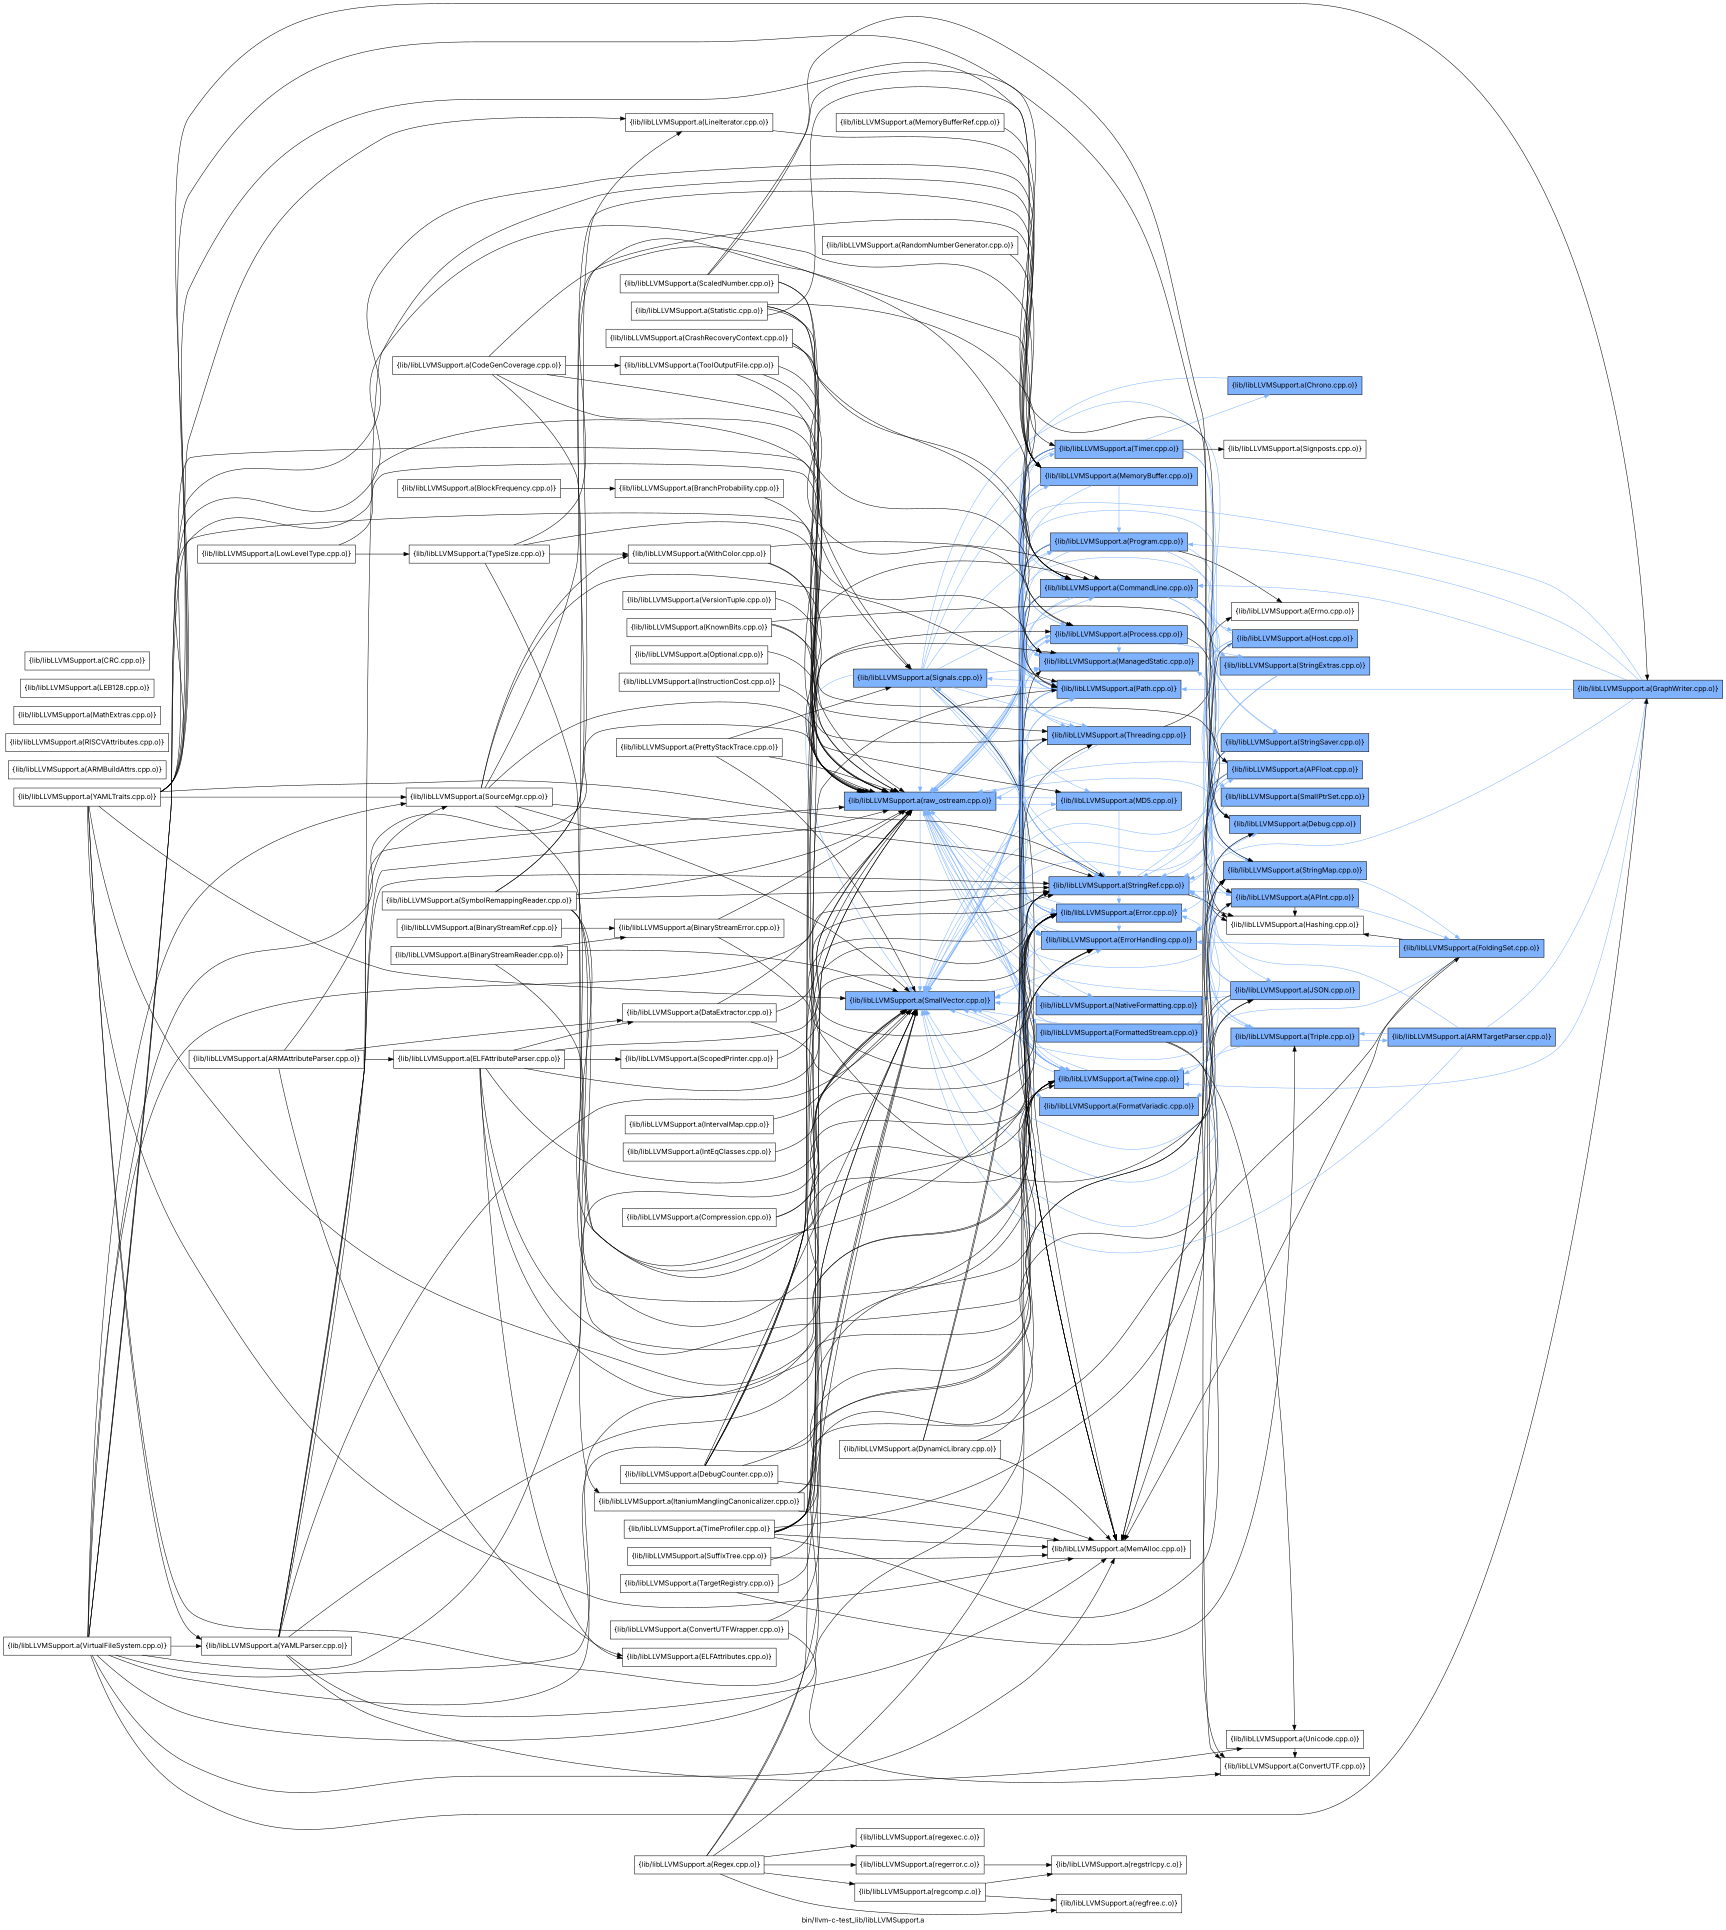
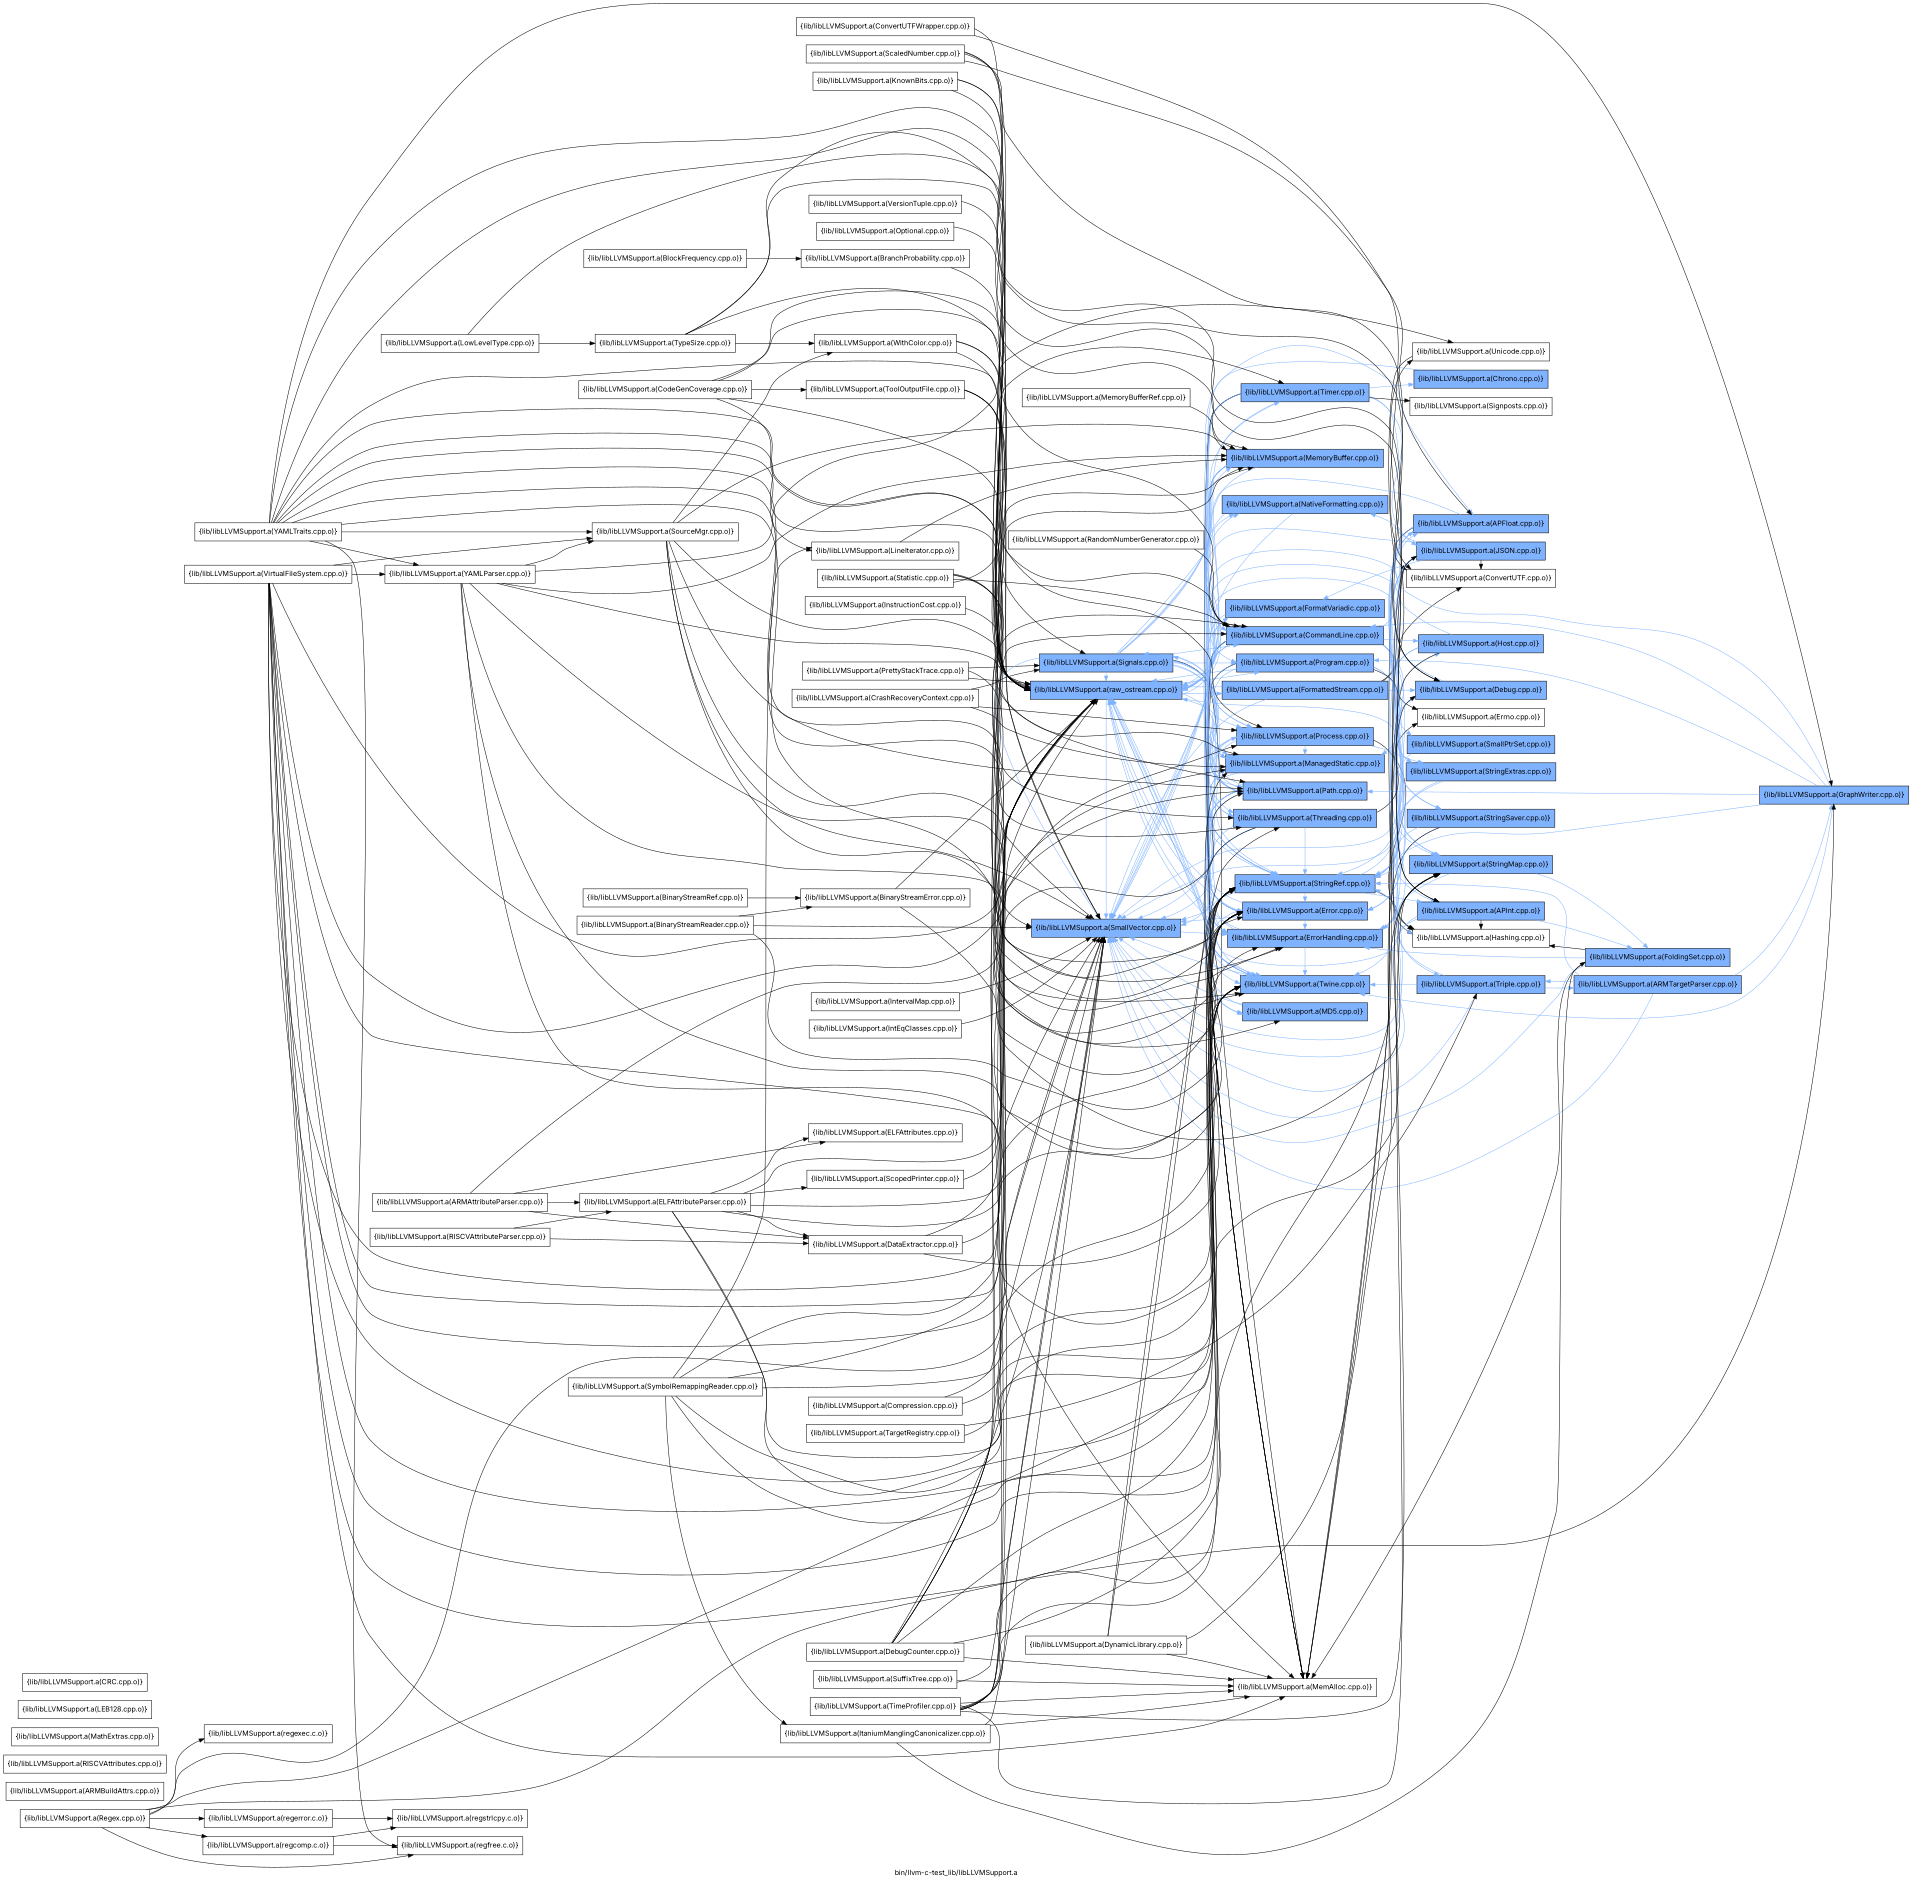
edge "{lib/libLLVMSupport.a(Host.cpp.o)}" -> "{lib/libLLVMSupport.a(Triple.cpp.o)}": now "{lib/libLLVMSupport.a(Host.cpp.o)}" -> "{lib/libLLVMSupport.a(Hashing.cpp.o)}"
edge "{lib/libLLVMSupport.a(MD5.cpp.o)}" -> "{lib/libLLVMSupport.a(StringRef.cpp.o)}": now "{lib/libLLVMSupport.a(FormatVariadic.cpp.o)}" -> "{lib/libLLVMSupport.a(StringRef.cpp.o)}"
node "{lib/libLLVMSupport.a(RISCVAttributeParser.cpp.o)}": added
edge "{lib/libLLVMSupport.a(YAMLTraits.cpp.o)}" -> "{lib/libLLVMSupport.a(MemAlloc.cpp.o)}": now "{lib/libLLVMSupport.a(YAMLTraits.cpp.o)}" -> "{lib/libLLVMSupport.a(regfree.c.o)}"
